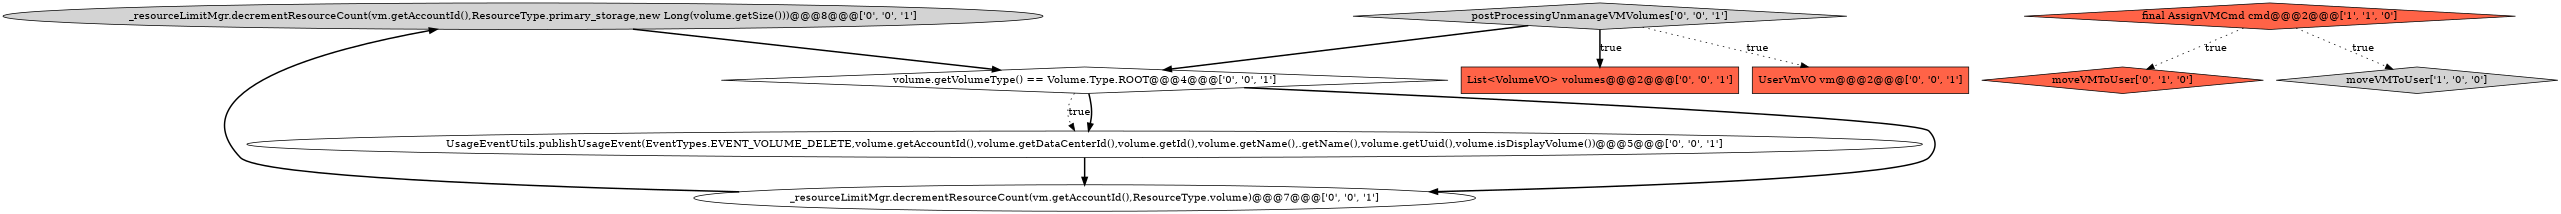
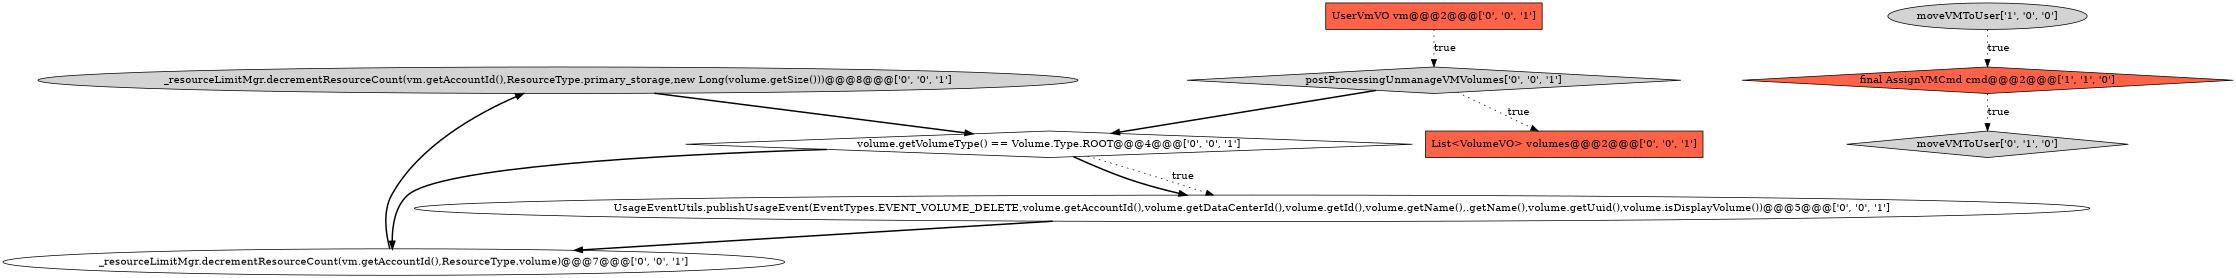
edge "postProcessingUnmanageVMVolumes['0', '0', '1']" -> "List<VolumeVO> volumes@@@2@@@['0', '0', '1']": style bold -> dotted
edge "postProcessingUnmanageVMVolumes['0', '0', '1']" -> "UserVmVO vm@@@2@@@['0', '0', '1']": reversed
edge "final AssignVMCmd cmd@@@2@@@['1', '1', '0']" -> "moveVMToUser['1', '0', '0']": reversed
node "moveVMToUser['0', '1', '0']": fillcolor tomato -> lightgray
node "moveVMToUser['1', '0', '0']": shape diamond -> ellipse
